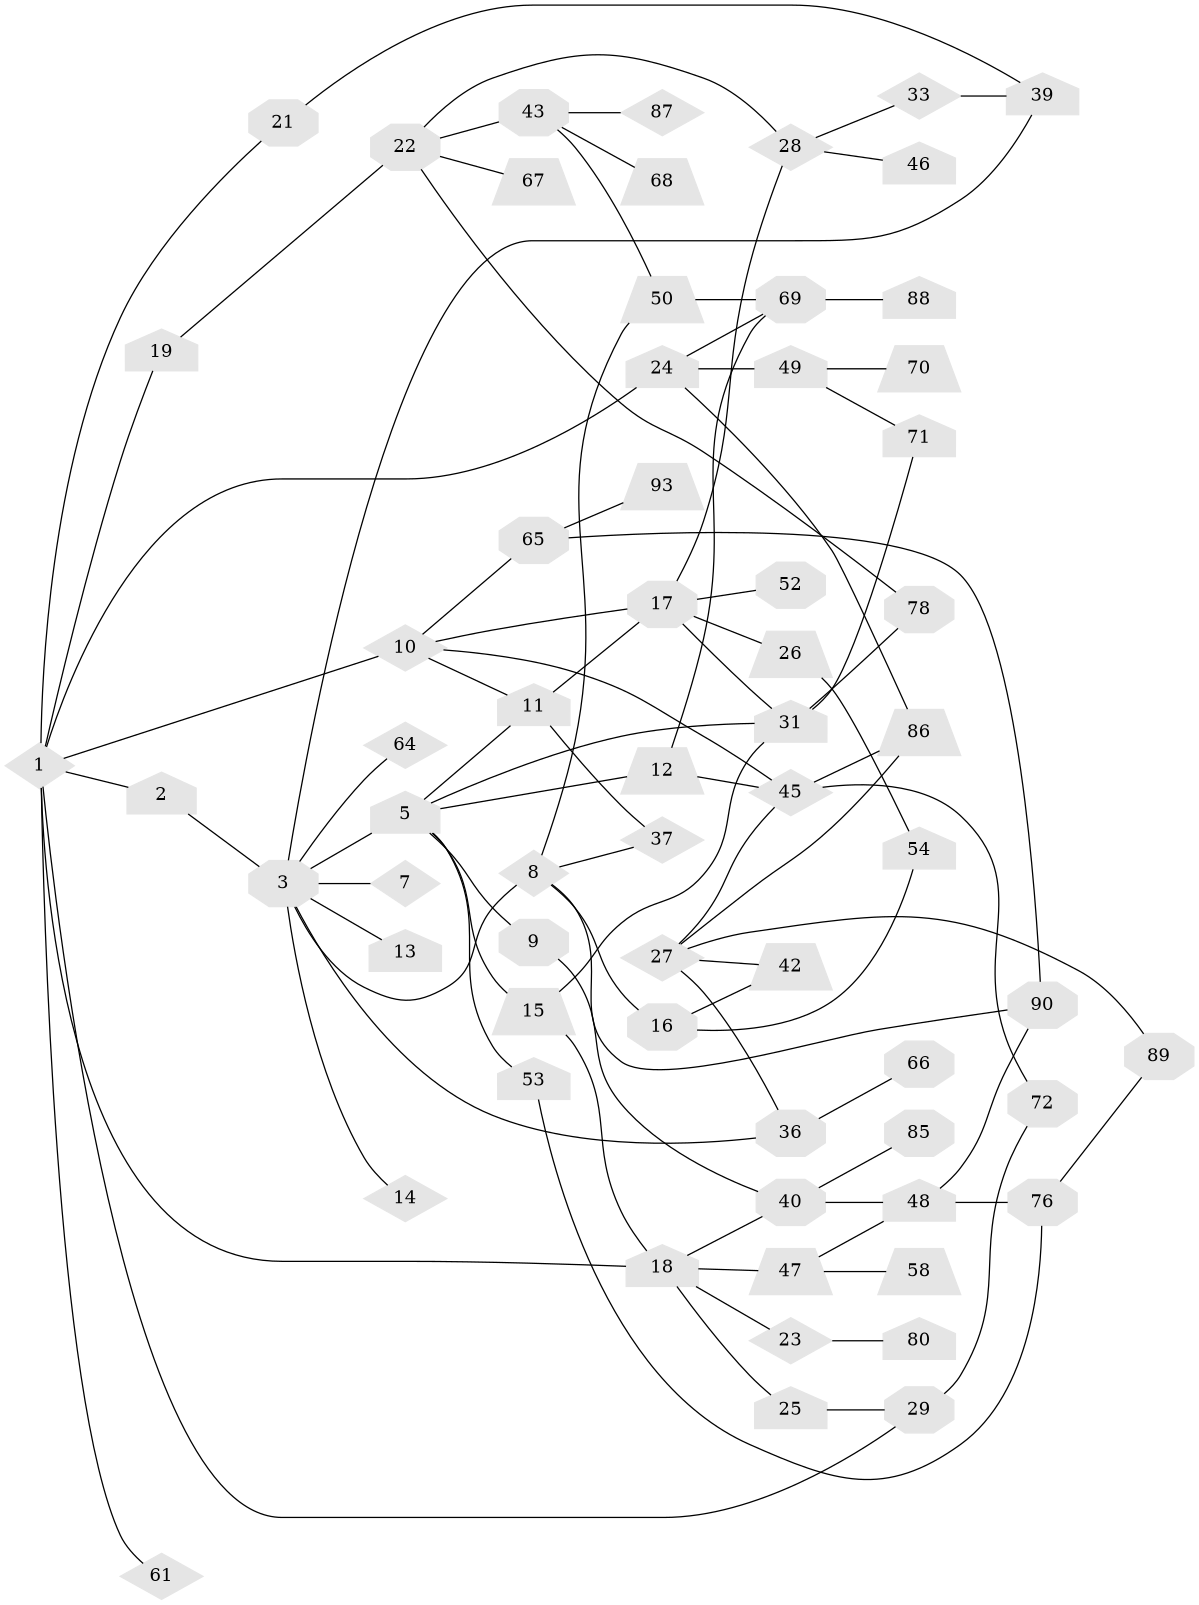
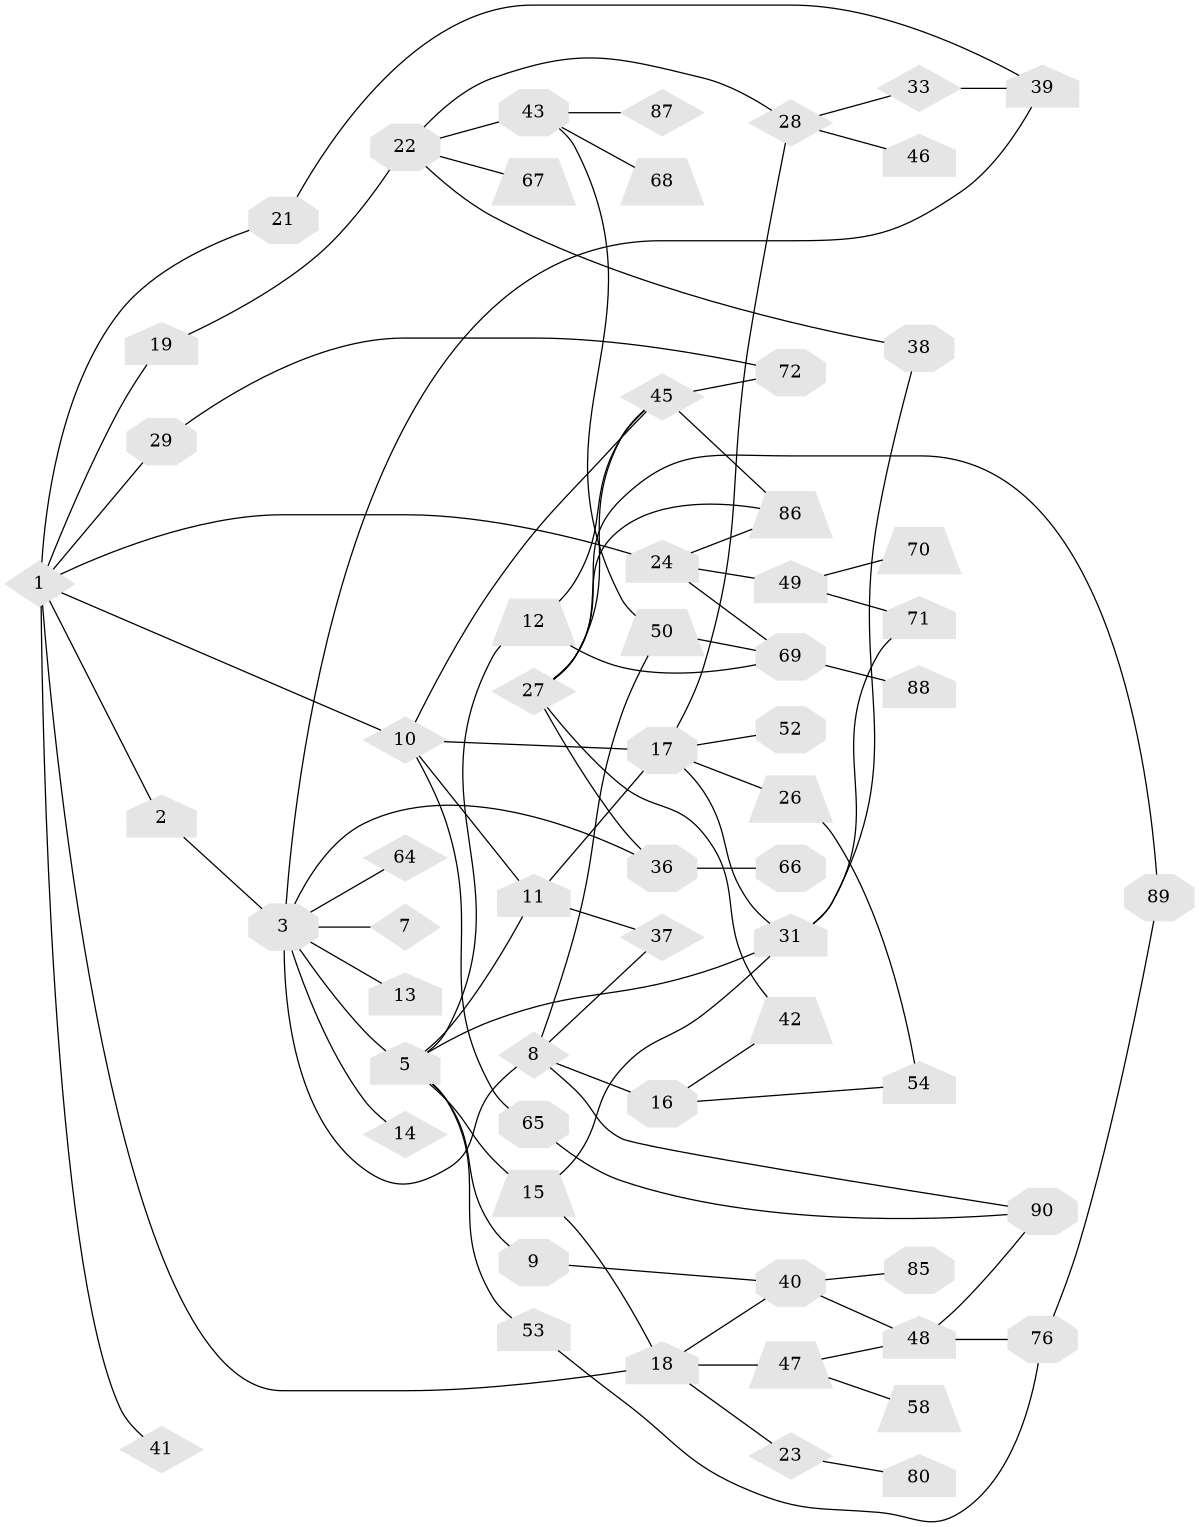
node "93": removed
node "78": label "78" -> "38"
node "25": removed
node "61": label "61" -> "41"
